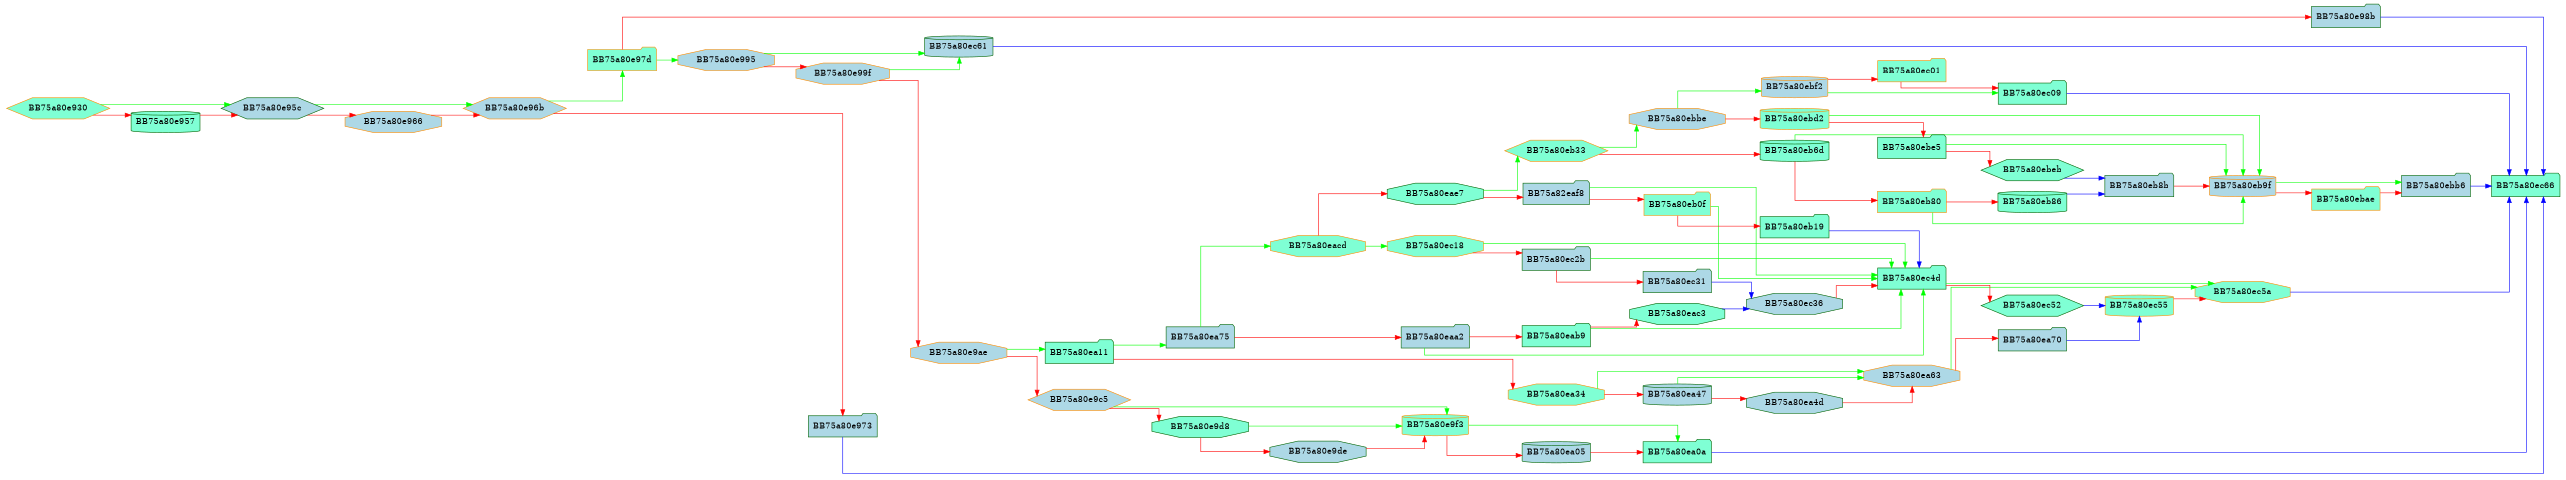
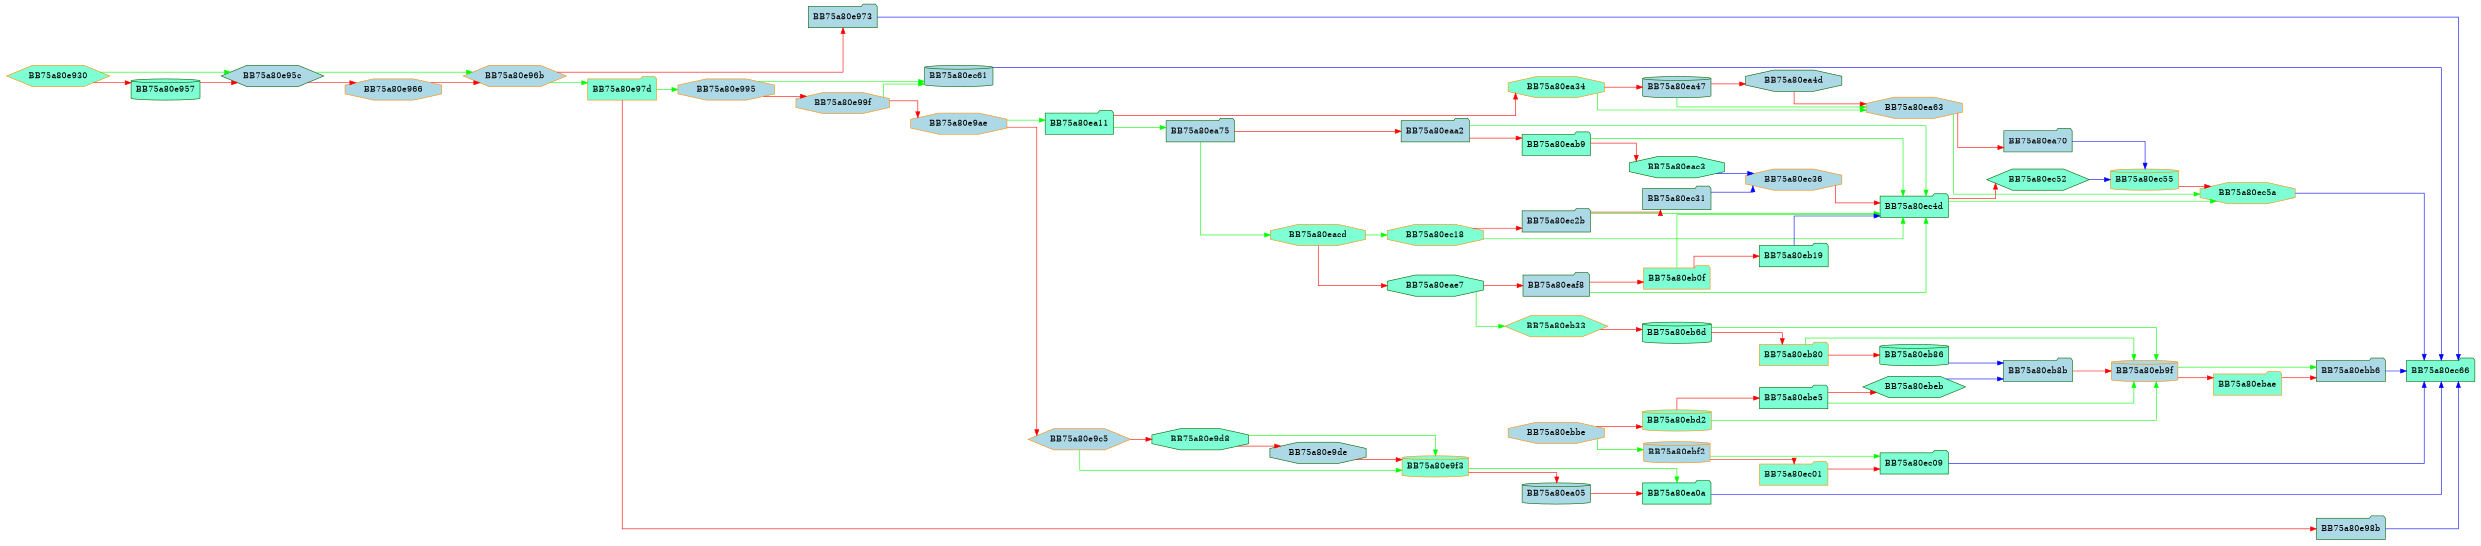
edge "BB75a80eb33" -> "BB75a80ebbe": removed
node "BB75a82eaf8": label "BB75a82eaf8" -> "BB75a80eaf8"
node "BB75a80ec36": color darkgreen -> darkorange
